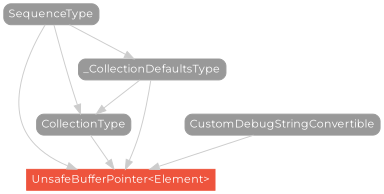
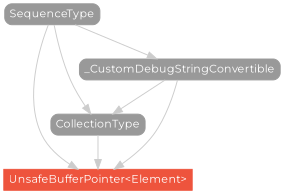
node "_CollectionDefaultsType": label "_CollectionDefaultsType" -> "_CustomDebugStringConvertible"
node "CustomDebugStringConvertible": removed
